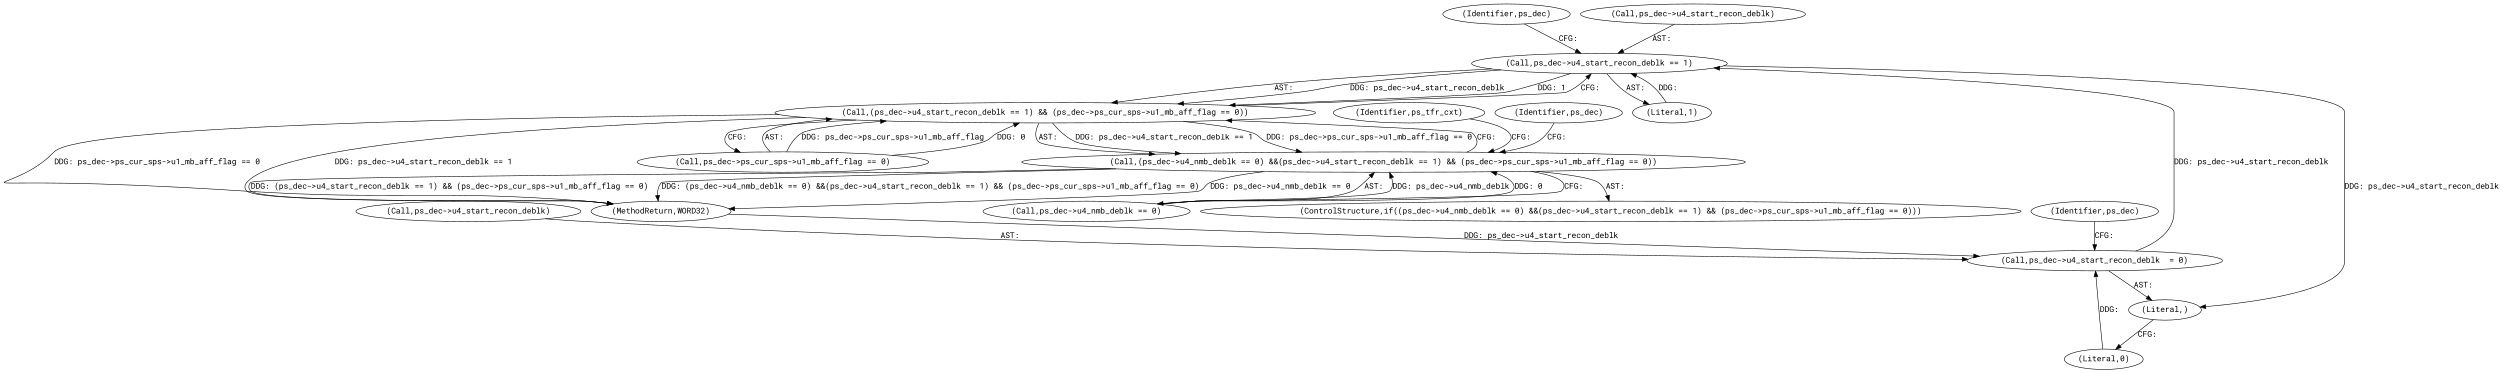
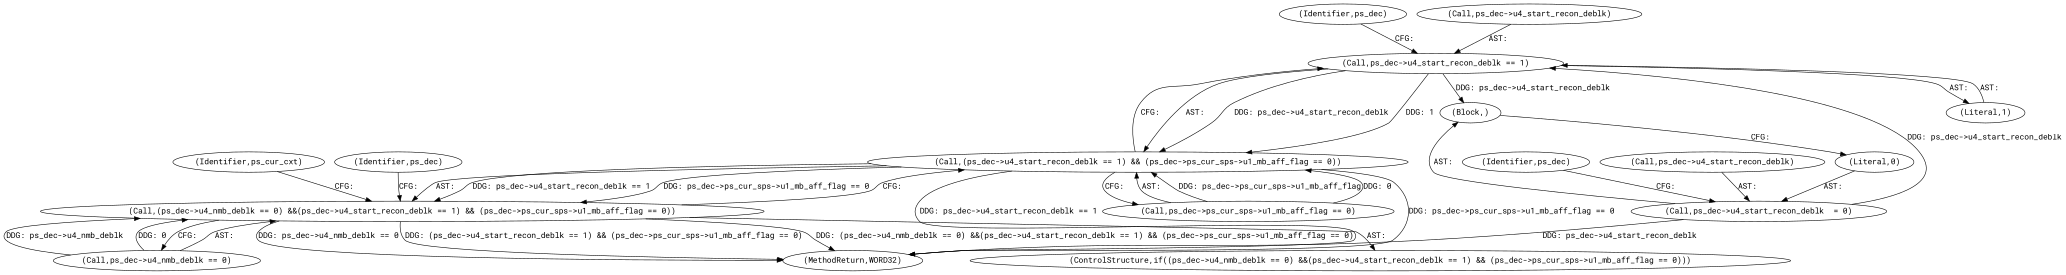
edge "(Literal,1)" -> "(Call,ps_dec->u4_start_recon_deblk == 1)": label "DDG: " -> "AST: "
node "(Identifier,ps_tfr_cxt)": label "(Identifier,ps_tfr_cxt)" -> "(Identifier,ps_cur_cxt)"
edge "(MethodReturn,WORD32)" -> "(Call,ps_dec->u4_start_recon_deblk  = 0)": reversed
edge "(Literal,0)" -> "(Call,ps_dec->u4_start_recon_deblk  = 0)": label "DDG: " -> "AST: "
node "(Literal,)": label "(Literal,)" -> "(Block,)"
